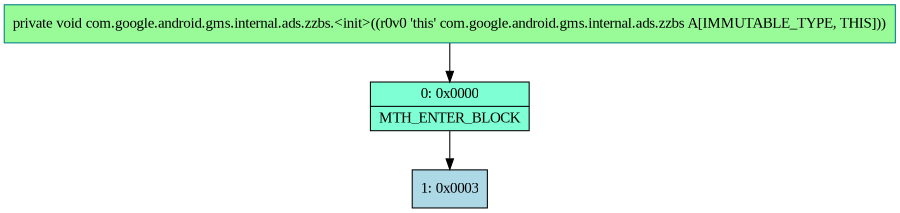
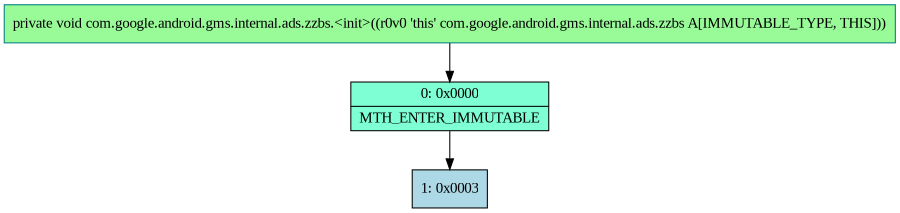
node "0: 0x0000": text "MTH_ENTER_BLOCK" -> "MTH_ENTER_IMMUTABLE"
